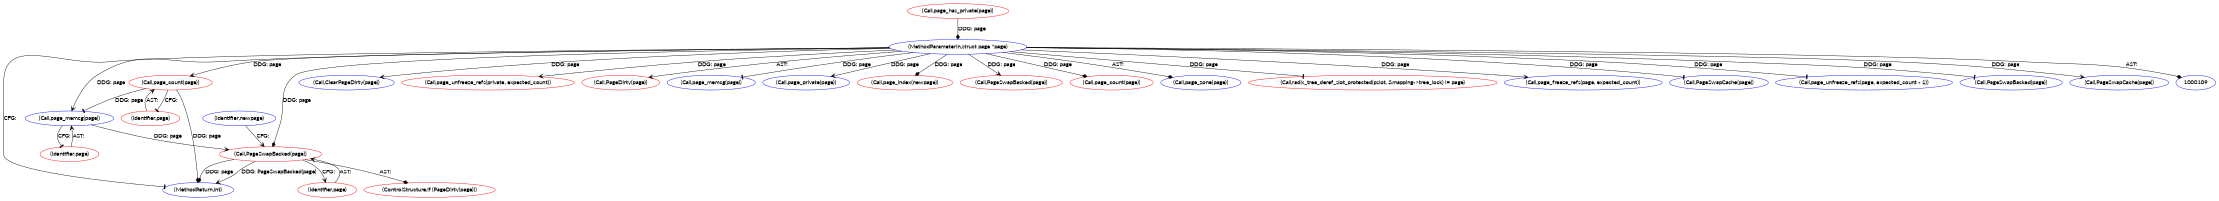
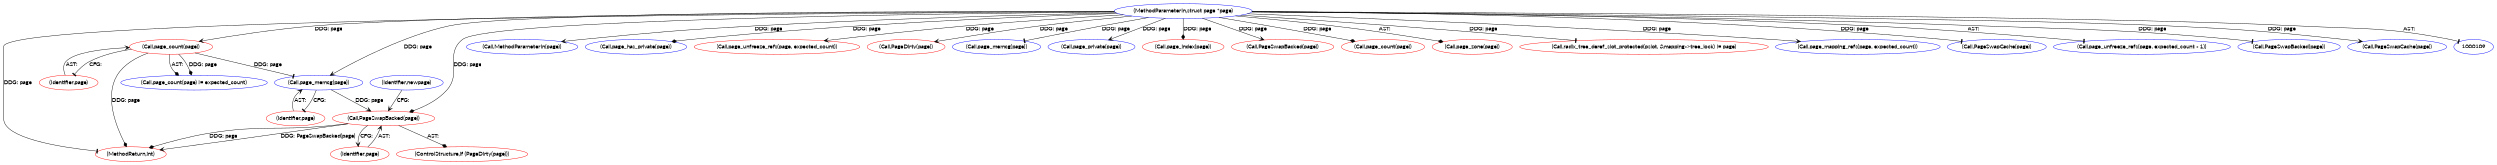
node "(Call,page_has_private(page))": color red -> blue
edge "(Call,page_has_private(page))" -> "(MethodParameterIn,struct page *page)": reversed
edge "(MethodParameterIn,struct page *page)" -> "1000109": arrowhead diamond -> tee
edge "(MethodParameterIn,struct page *page)" -> "(Call,PageDirty(page))": label "AST: " -> "DDG: page"
edge "(MethodParameterIn,struct page *page)" -> "(Call,page_unfreeze_refs(page, expected_count - 1))": label "DDG: page" -> "AST: "
node "(Call,page_count(page) != expected_count)": added
node "(Call,ClearPageDirty(page))": label "(Call,ClearPageDirty(page))" -> "(Call,MethodParameterIn(page))"
node "(Call,page_unfreeze_refs(private, expected_count))": label "(Call,page_unfreeze_refs(private, expected_count))" -> "(Call,page_unfreeze_refs(page, expected_count))"
node "(Call,page_index(newpage))": label "(Call,page_index(newpage))" -> "(Call,page_index(page))"
node "(Call,page_zone(page))": color blue -> red
node "(Call,page_freeze_refs(page, expected_count))": label "(Call,page_freeze_refs(page, expected_count))" -> "(Call,page_mapping_refs(page, expected_count))"
edge "(MethodParameterIn,struct page *page)" -> "(MethodReturn,int)": label "CFG: " -> "DDG: page"
node "(MethodReturn,int)": color blue -> red
